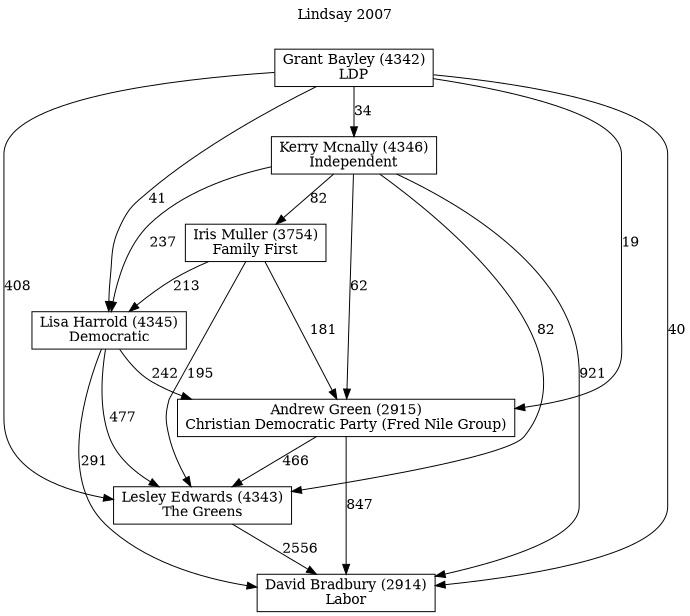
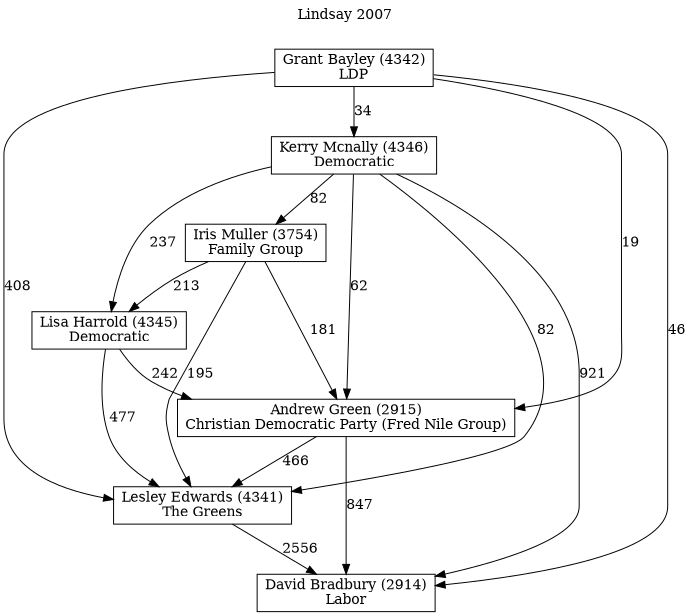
node "Kerry Mcnally (4346) Independent": label "Kerry Mcnally (4346) Independent" -> "Kerry Mcnally (4346) Democratic"
edge "Grant Bayley (4342) LDP" -> "Lisa Harrold (4345) Democratic": removed, label "41"
node "Iris Muller (3754) Family First": label "Iris Muller (3754) Family First" -> "Iris Muller (3754) Family Group"
edge "Grant Bayley (4342) LDP" -> "David Bradbury (2914) Labor": label "40" -> "46"
node "Lesley Edwards (4343) The Greens": label "Lesley Edwards (4343) The Greens" -> "Lesley Edwards (4341) The Greens"
edge "Lisa Harrold (4345) Democratic" -> "David Bradbury (2914) Labor": removed, label "291"
